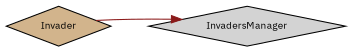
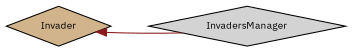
edge "Invader" -> "InvadersManager": reversed
